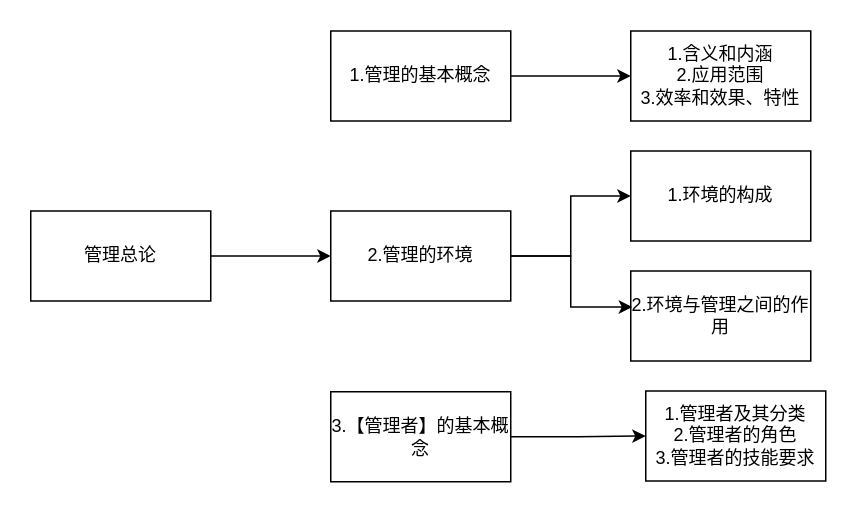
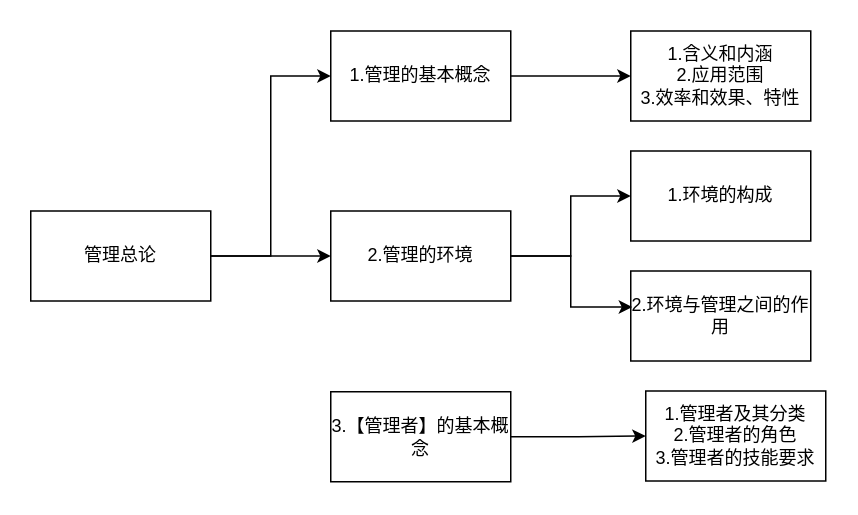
edge "管理总论" -> "1.管理的基本概念": added
